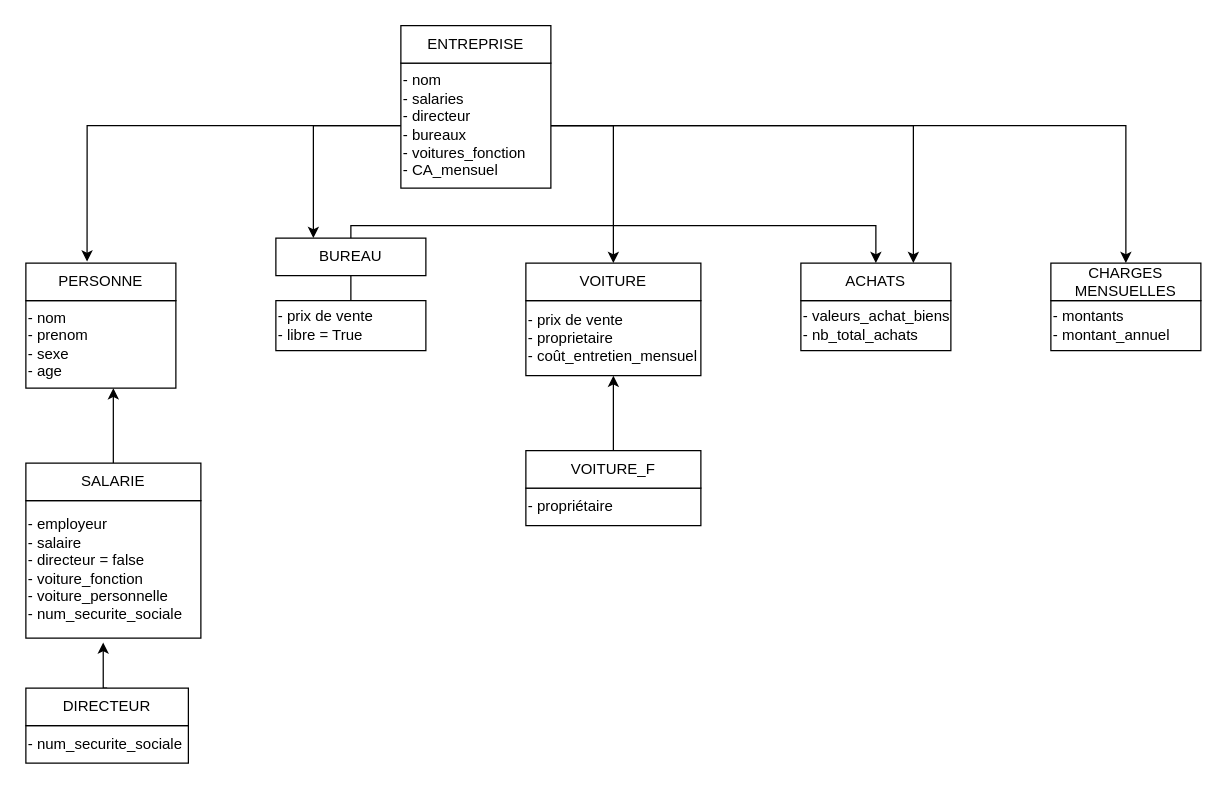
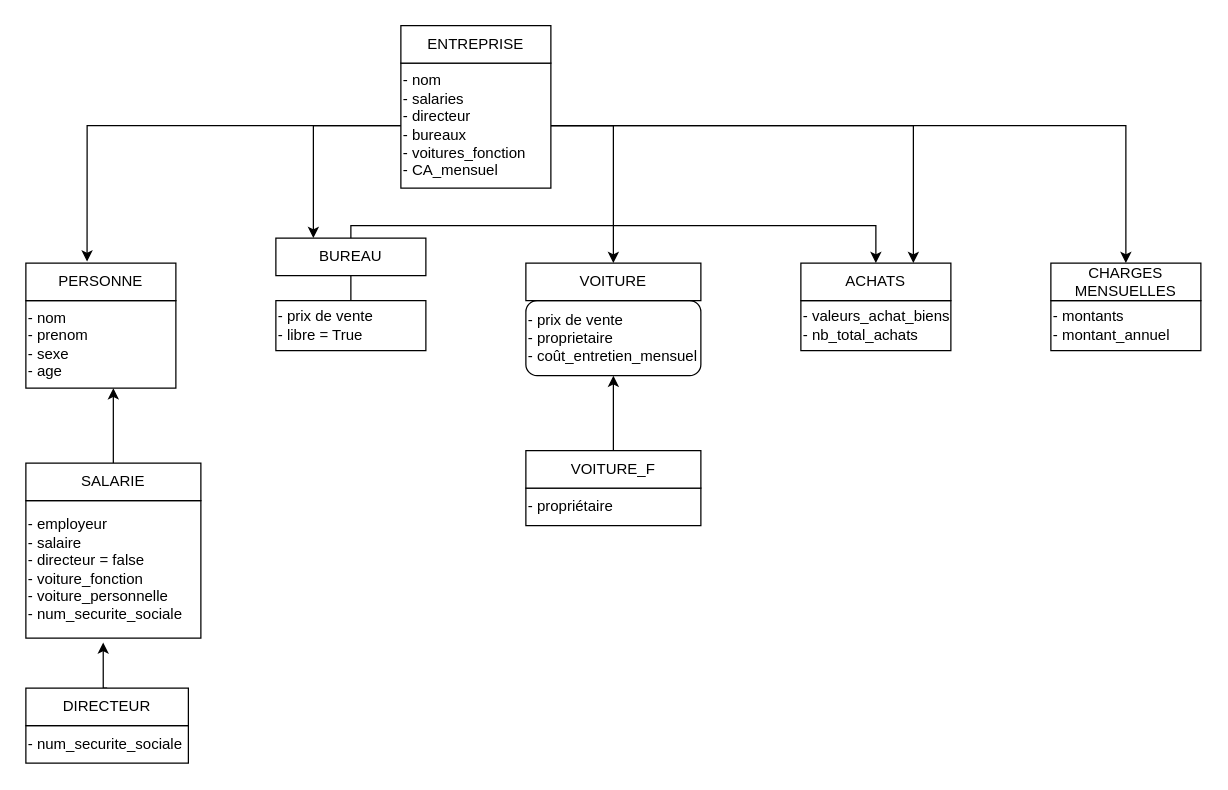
node "- prix de vente - proprietaire - coût_entretien_mensuel": shape rectangle -> rounded rectangle
